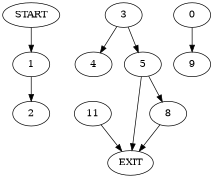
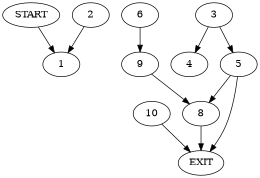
node "0": label "0" -> "6"
edge "1" -> "2": reversed
edge "9" -> "8": added
node "11": label "11" -> "10"
